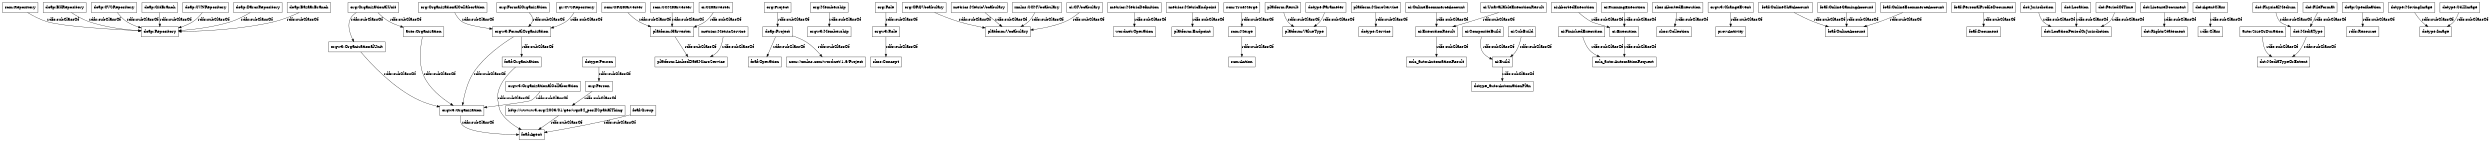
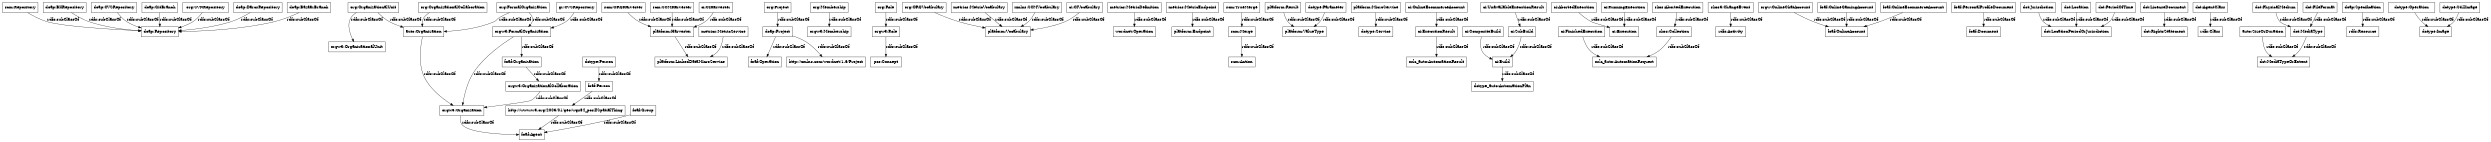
node "doap:SVNRepository": label "doap:SVNRepository" -> "org:SVNRepository"
node "orgw3:ChangeEvent": label "orgw3:ChangeEvent" -> "skos3:ChangeEvent"
node "foaf:OnlineChatAccount": label "foaf:OnlineChatAccount" -> "orgw:OnlineChatAccount"
node "dctype:MovingImage": label "dctype:MovingImage" -> "dctype:Operation"
edge "ci:UnavailableExecutionResult" -> "ci:ExecutionResult": now "ci:UnavailableExecutionResult" -> "ci:SubBuild"
edge "org:OrganizationalCollaboration" -> "orgw3:FormalOrganization": now "org:OrganizationalCollaboration" -> "auto:Organization"
edge "org:FormalOrganization" -> "auto:Organization": added, label "rdfs:subClassOf"
node "prov:Activity": label "prov:Activity" -> "rdfs:Activity"
edge "ci:Execution" -> "oslc_auto:AutomationRequest": now "skos:Collection" -> "oslc_auto:AutomationRequest"
node "com://xmlns.com/wordnet/1.6/Project": label "com://xmlns.com/wordnet/1.6/Project" -> "http://xmlns.com/wordnet/1.6/Project"
node "skos:Concept": label "skos:Concept" -> "pos:Concept"
edge "orgw3:OrganizationalUnit" -> "orgw3:Organization": removed, label "rdfs:subClassOf"
node "org:Person": label "org:Person" -> "foaf:Person"
edge "foaf:Organization" -> "foaf:Agent": now "foaf:Organization" -> "orgw3:OrganizationalCollaboration"
